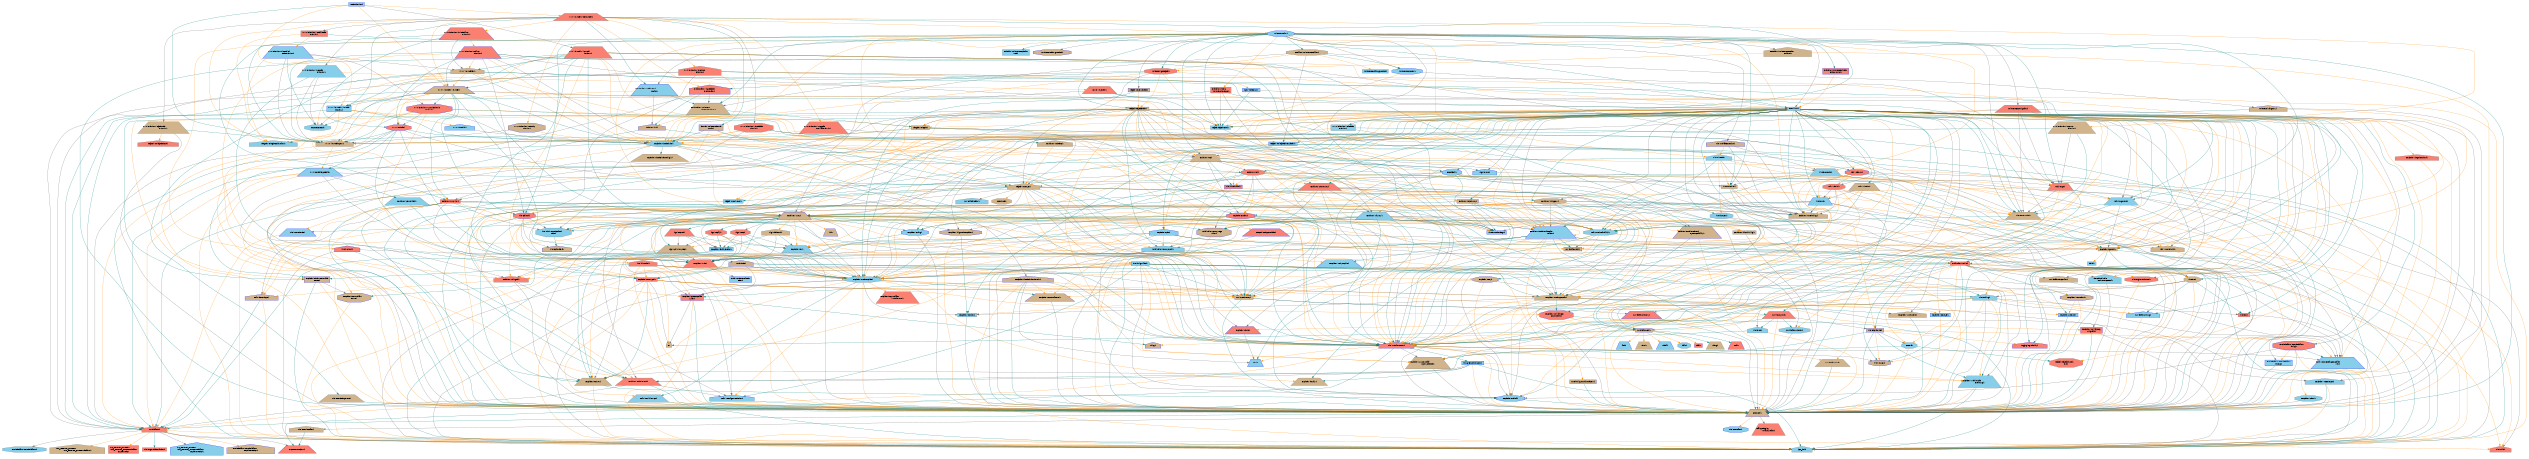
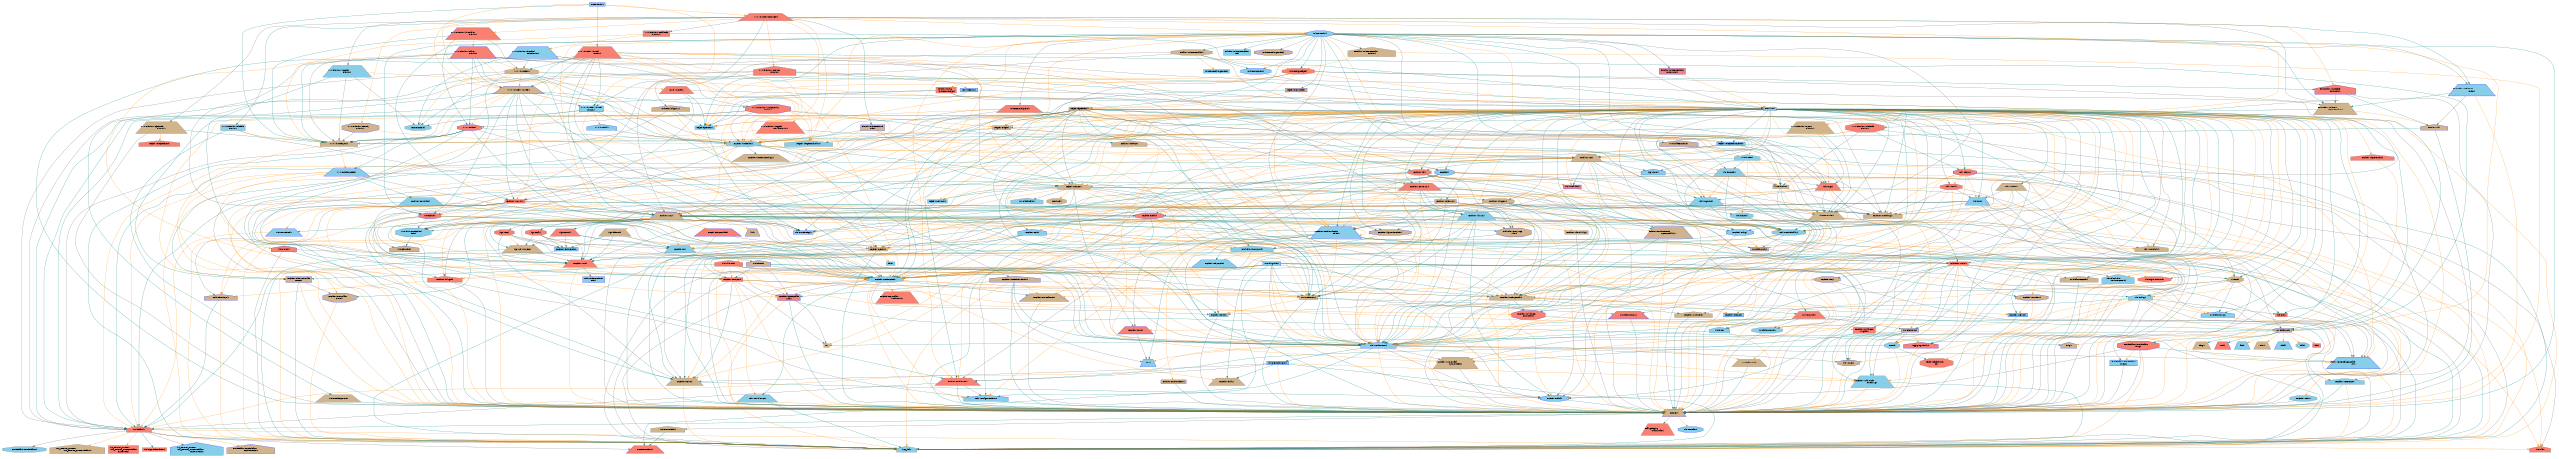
edge "MVVM/ViewModels/ViewModel.h" -> "Containers/Map.h": now "MVVM/ViewModels/ViewModel Hierarchy.h" -> "Containers/Map.h"
edge "UObject/ObjectMacros.h" -> "Templates/SharedPointer.h": now "MVVM/Extensions/IDraggable TrackAreaExtension.h" -> "Templates/SharedPointer.h"
node "Algo/StableSort.h": shape house -> trapezium
node "Misc/AssertionMacros.h": fillcolor salmon -> skyblue
node "UnrealString/ContainerHelpers.h": label "UnrealString/ContainerHelpers.h" -> "Containers/ContainerHelpers.h"
